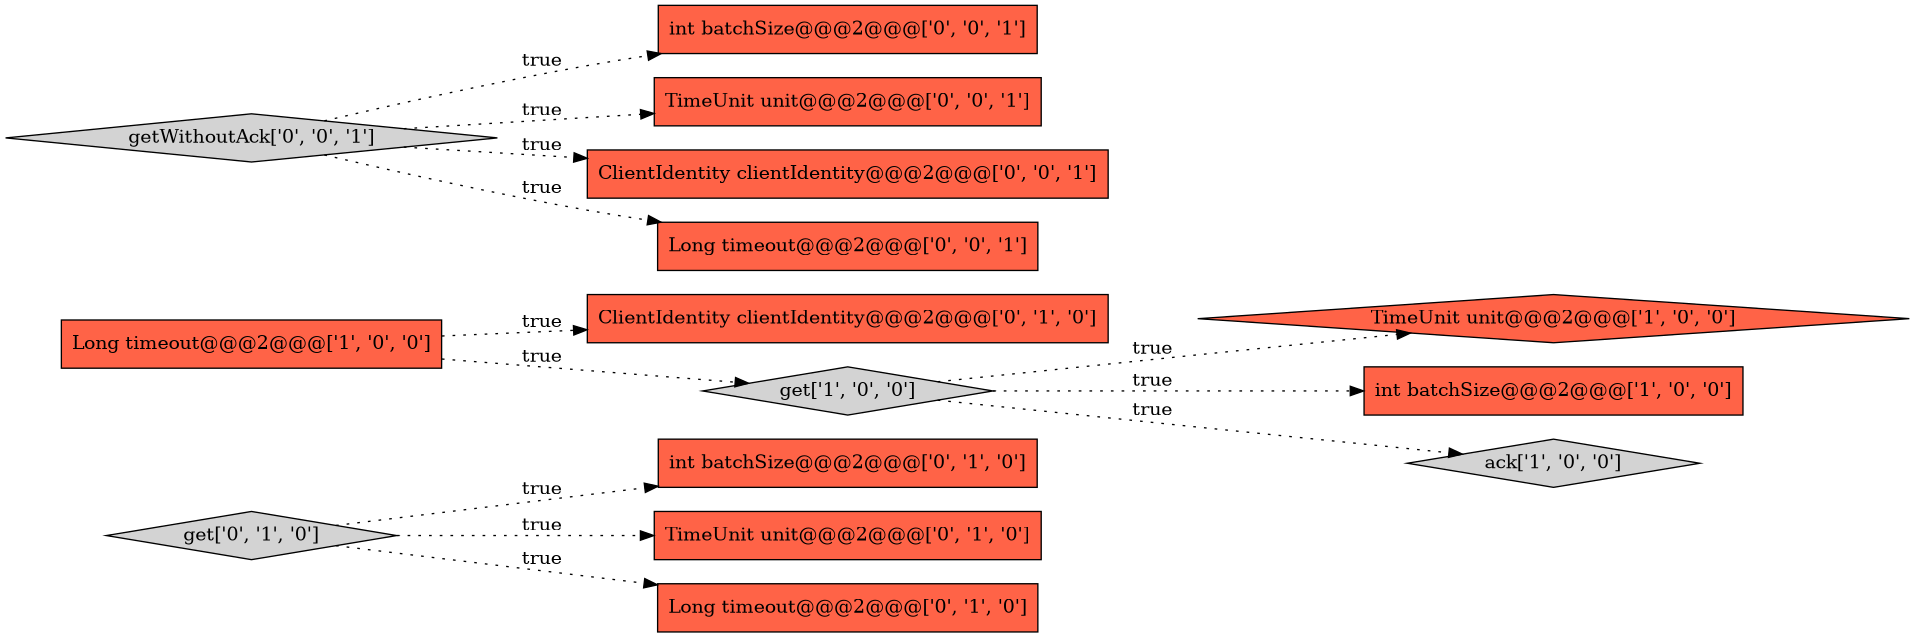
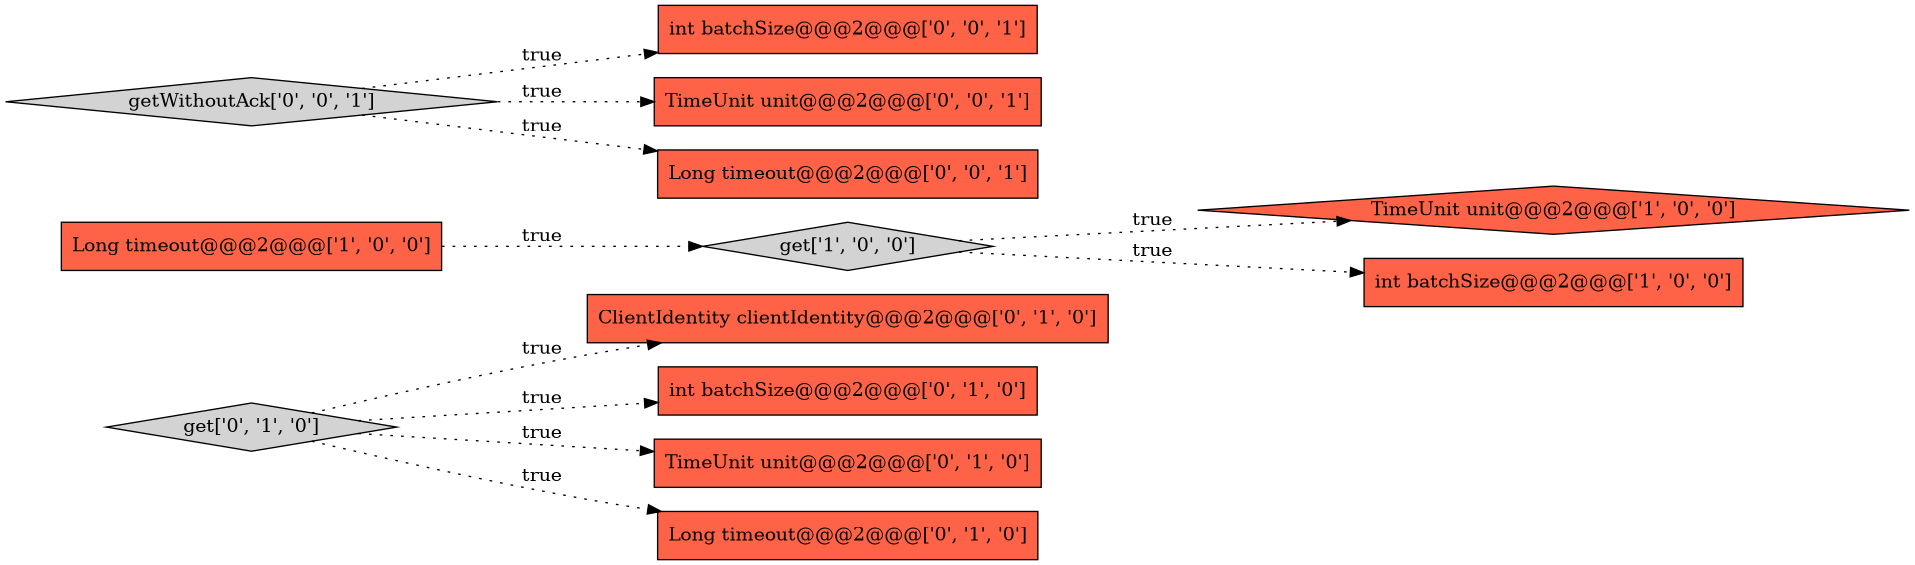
node "ClientIdentity clientIdentity@@@2@@@['0', '0', '1']": removed
edge "Long timeout@@@2@@@['1', '0', '0']" -> "ClientIdentity clientIdentity@@@2@@@['0', '1', '0']": now "get['0', '1', '0']" -> "ClientIdentity clientIdentity@@@2@@@['0', '1', '0']"
node "ack['1', '0', '0']": removed
